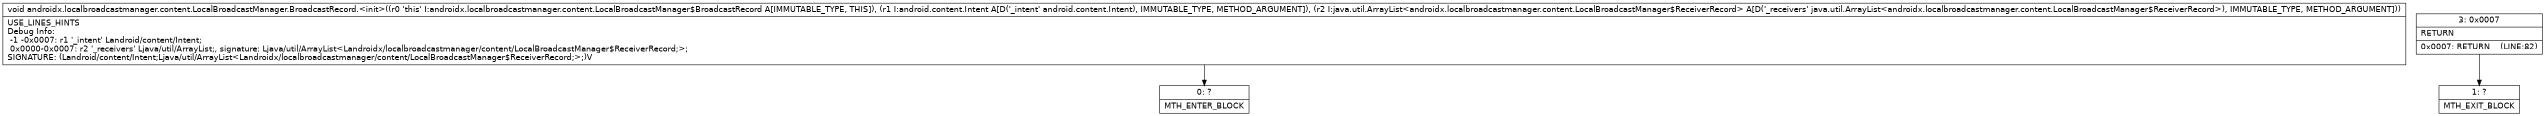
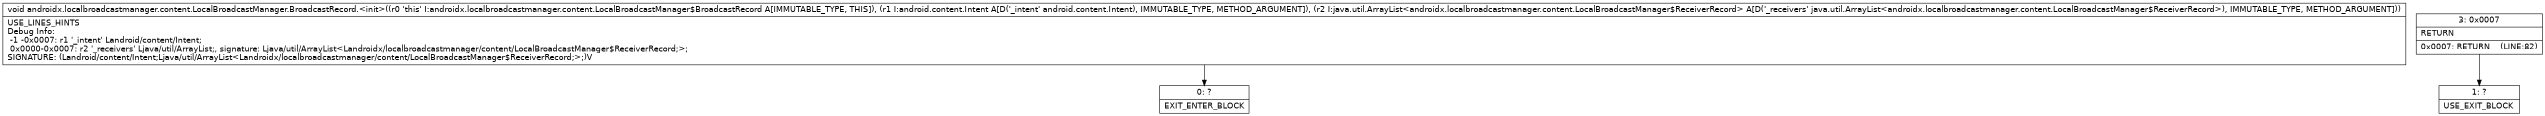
node "0: ?": text "MTH_ENTER_BLOCK" -> "EXIT_ENTER_BLOCK"
node "1: ?": text "MTH_EXIT_BLOCK" -> "USE_EXIT_BLOCK"
